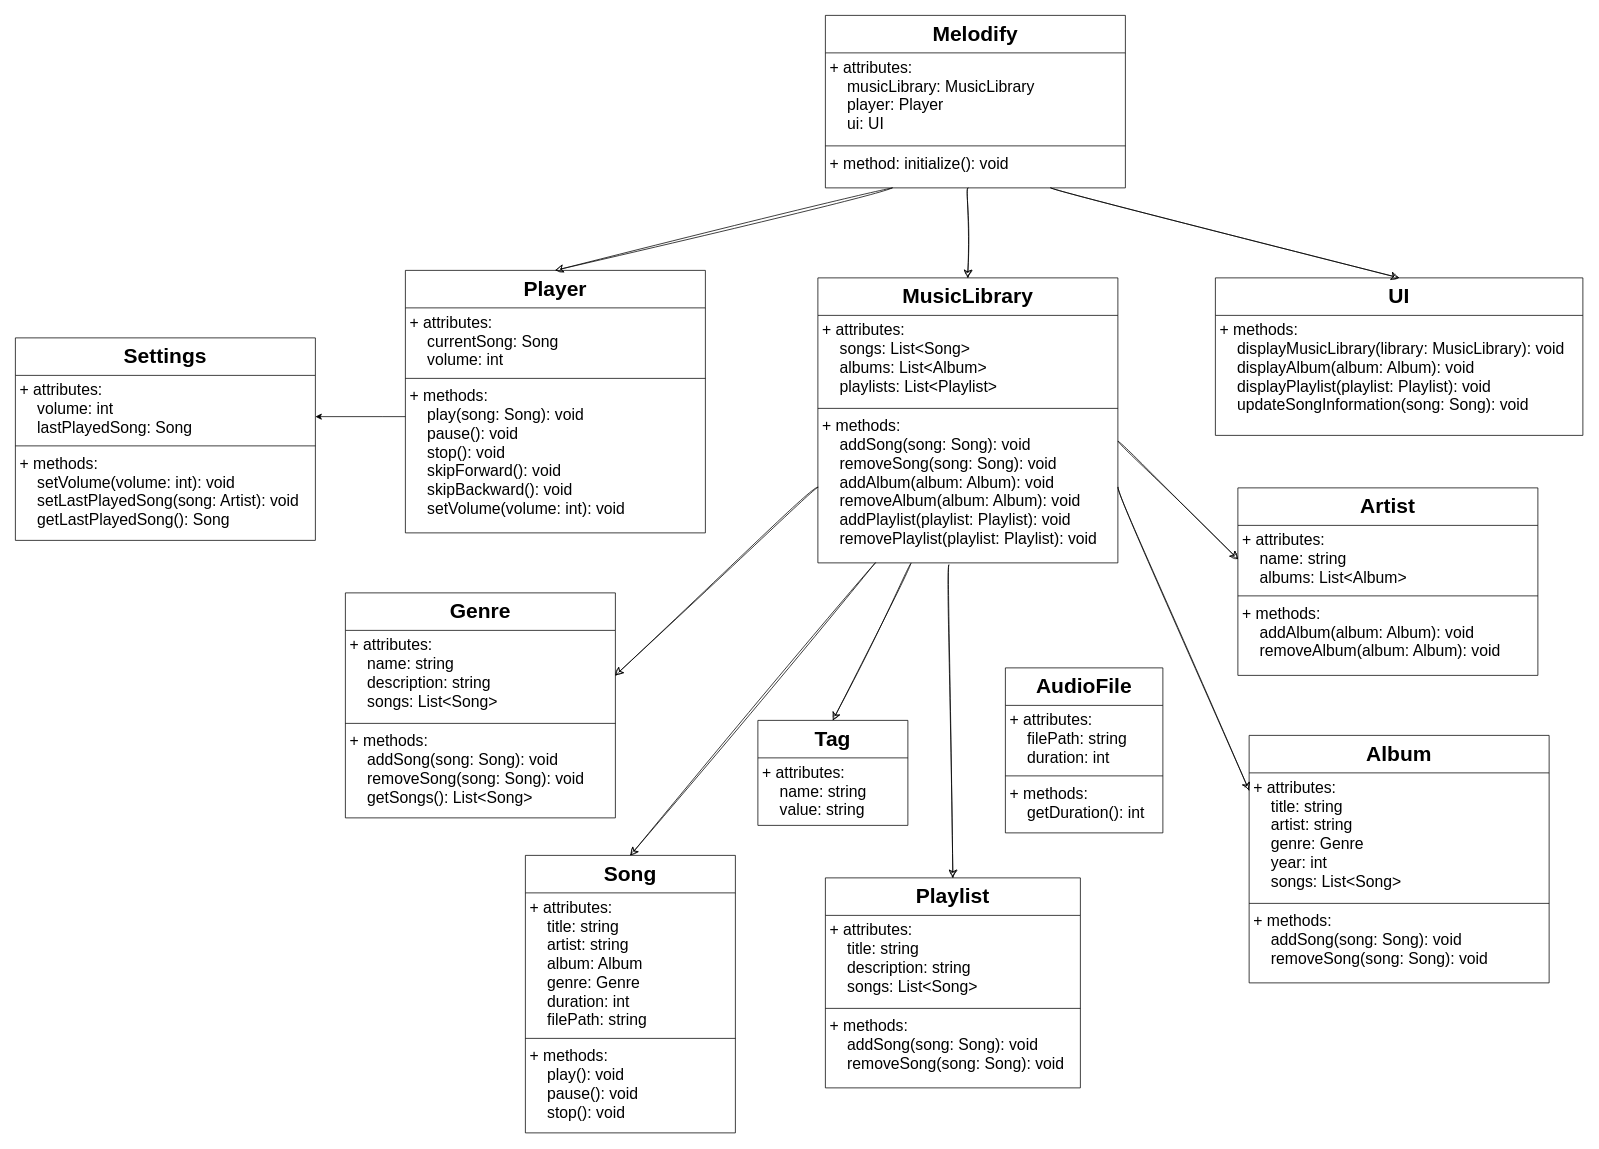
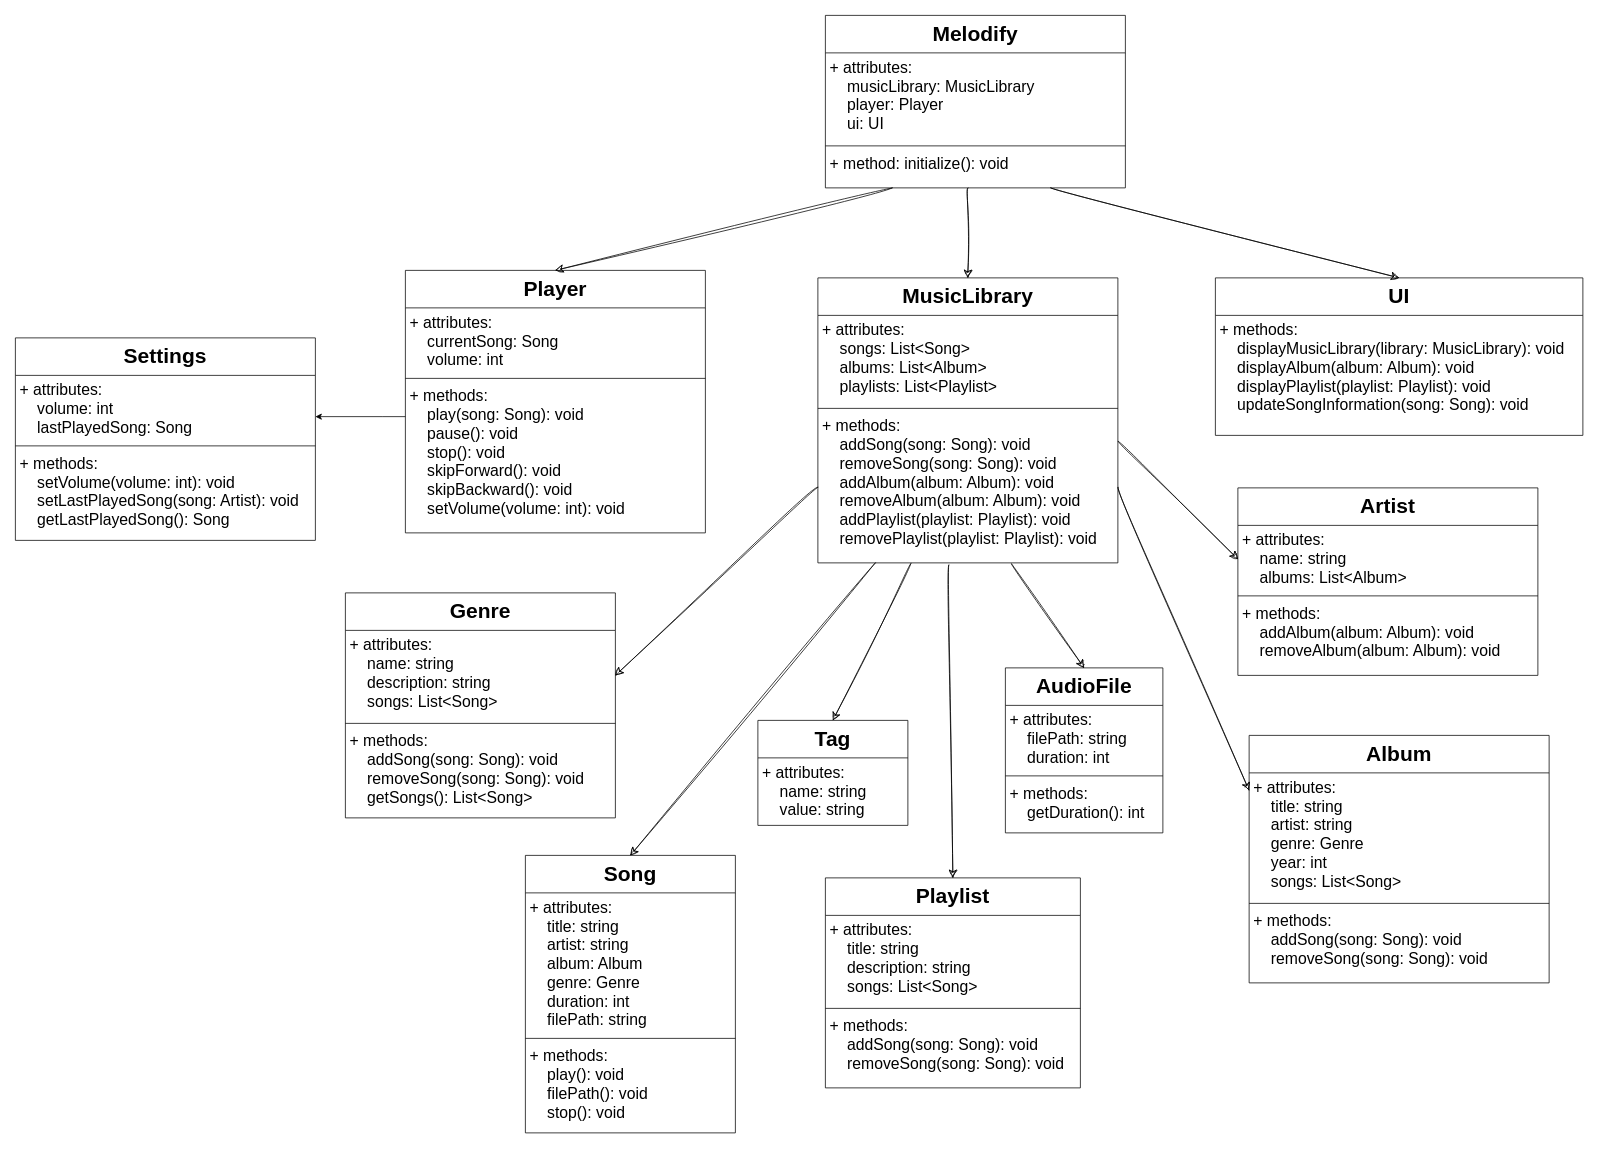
edge "+ methods: addSong(song: Song): void removeSong(song: Song): void addAlbum(album: Album): void removeAlbum(album: Album): void addPlaylist(playlist: Playlist): void removePlaylist(playlist: Playlist): void" -> "AudioFile": added
node "+ methods: play(): void pause(): void stop(): void": label "+ methods: play(): void pause(): void stop(): void" -> "+ methods: play(): void filePath(): void stop(): void"
